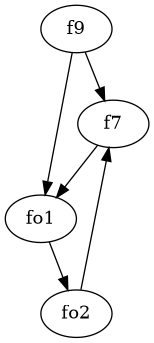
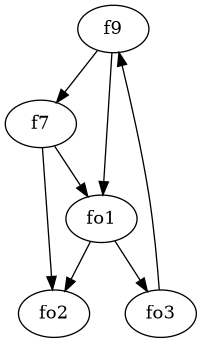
edge "fo2" -> "f7": reversed
node "fo3": added
